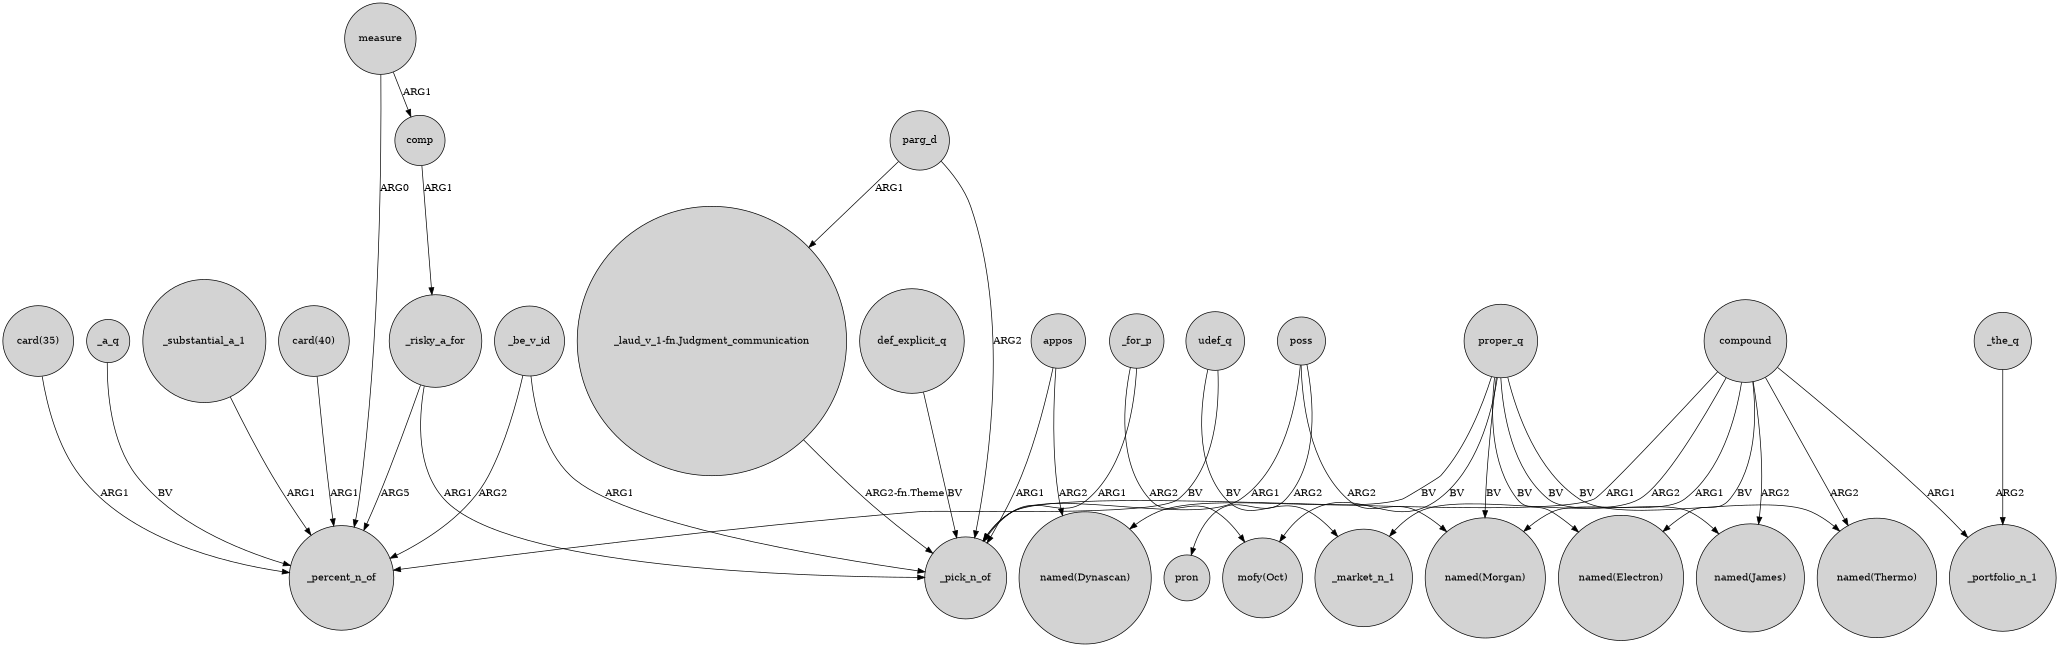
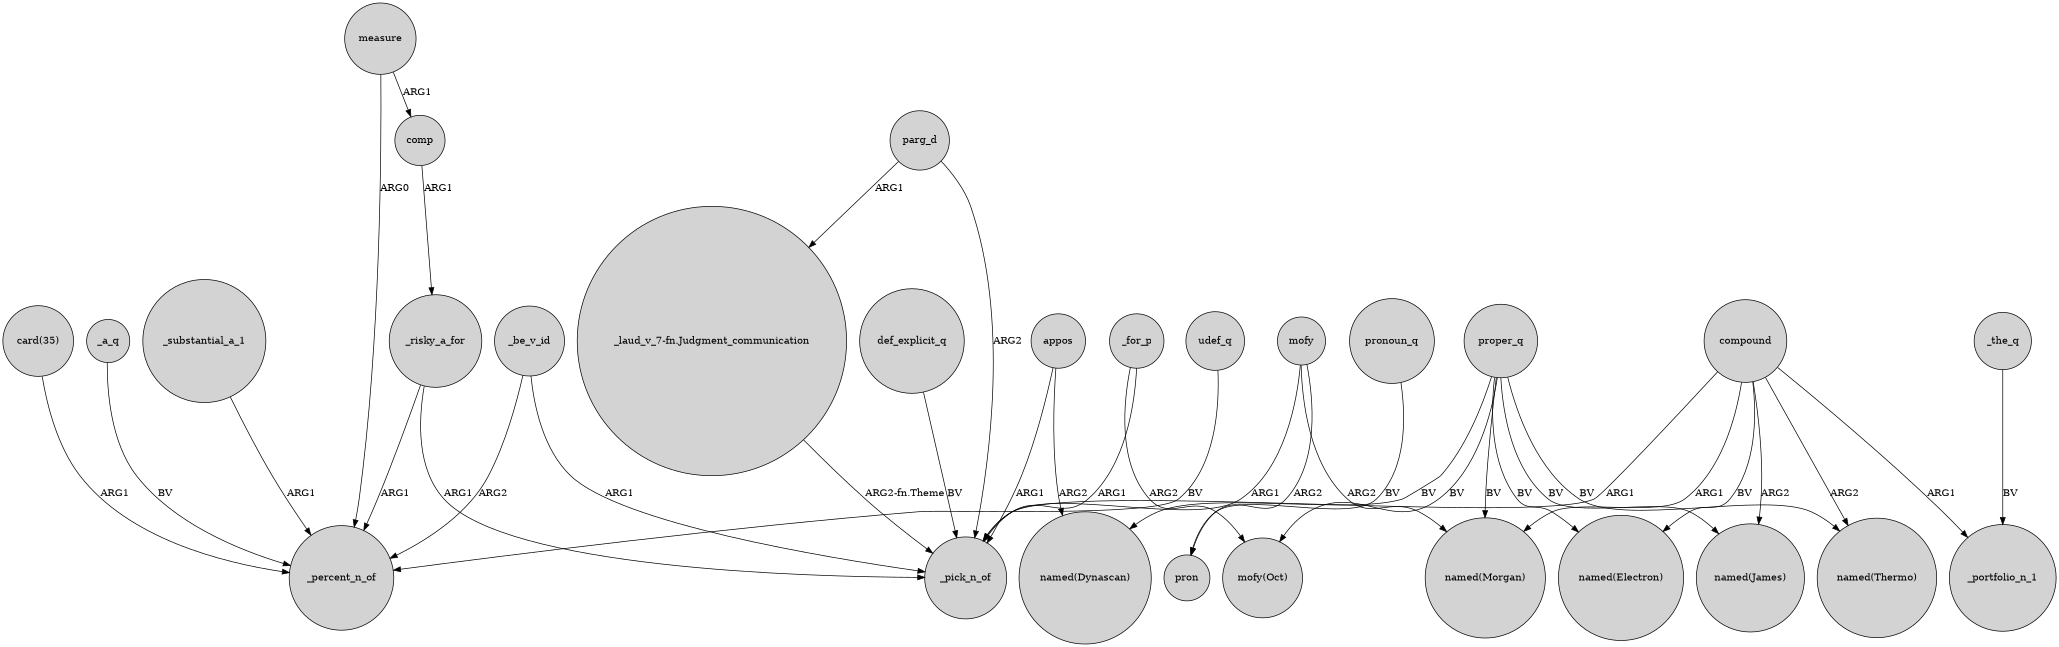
node "card(40)": removed
node "_laud_v_1-fn.Judgment_communication": label "_laud_v_1-fn.Judgment_communication" -> "_laud_v_7-fn.Judgment_communication"
node "poss": label "poss" -> "mofy"
node "pronoun_q": added
edge "_risky_a_for" -> "_percent_n_of": label "ARG5" -> "ARG1"
edge "_the_q" -> "_portfolio_n_1": label "ARG2" -> "BV"
node "_market_n_1": removed
